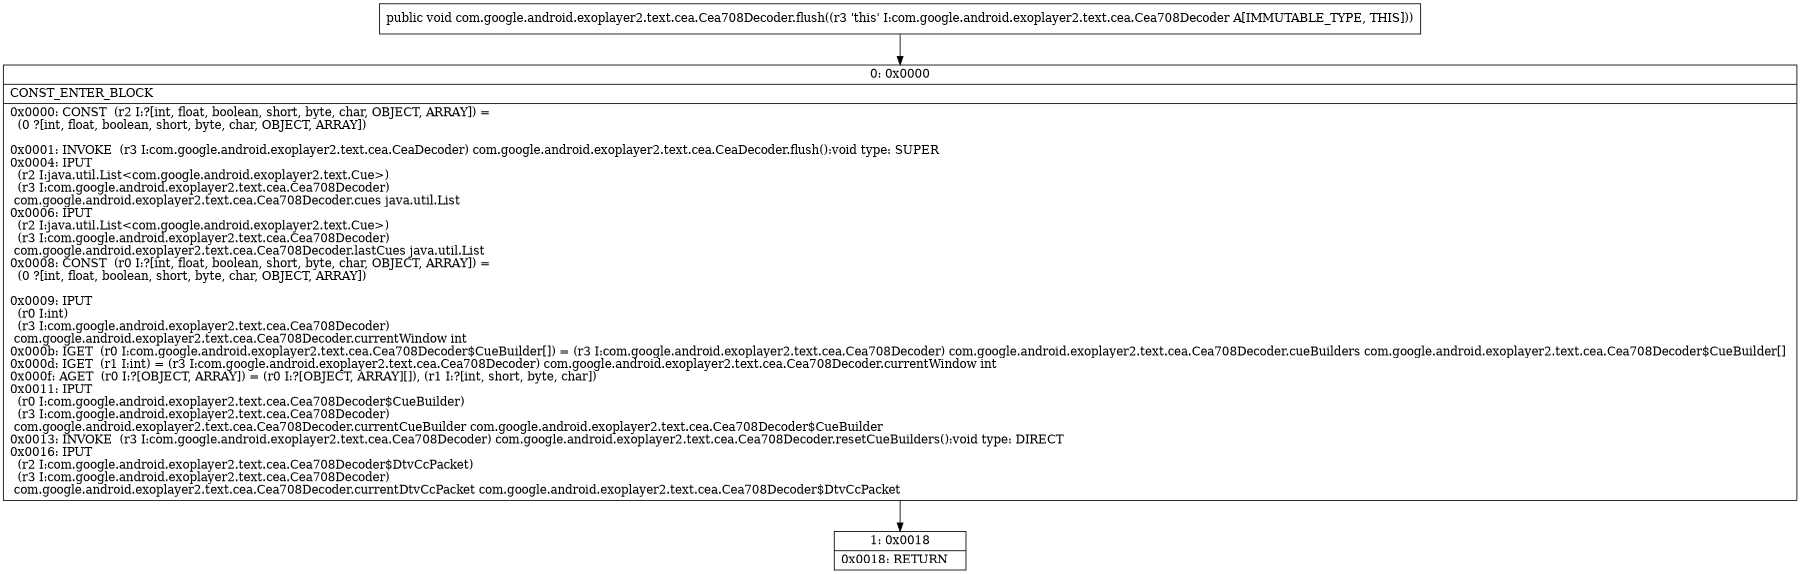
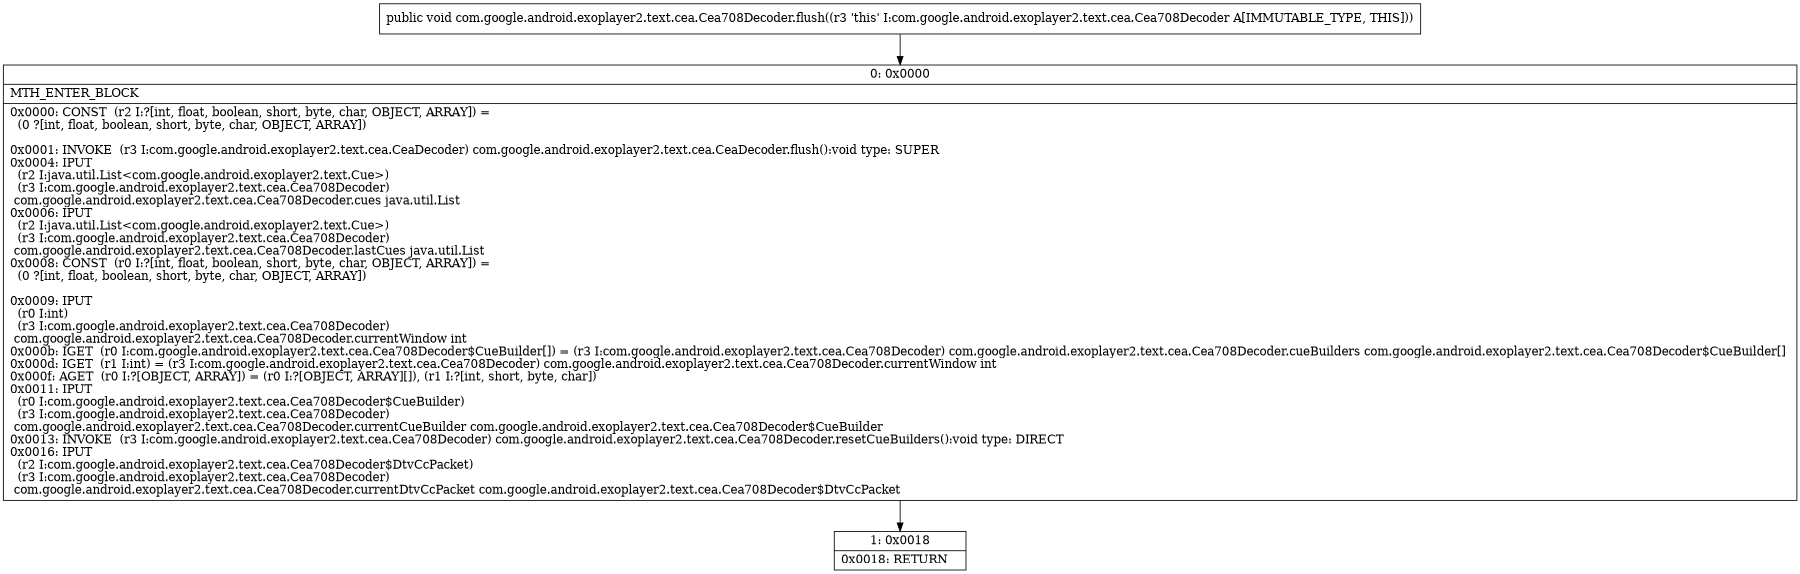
node "0: 0x0000": text "CONST_ENTER_BLOCK" -> "MTH_ENTER_BLOCK"
